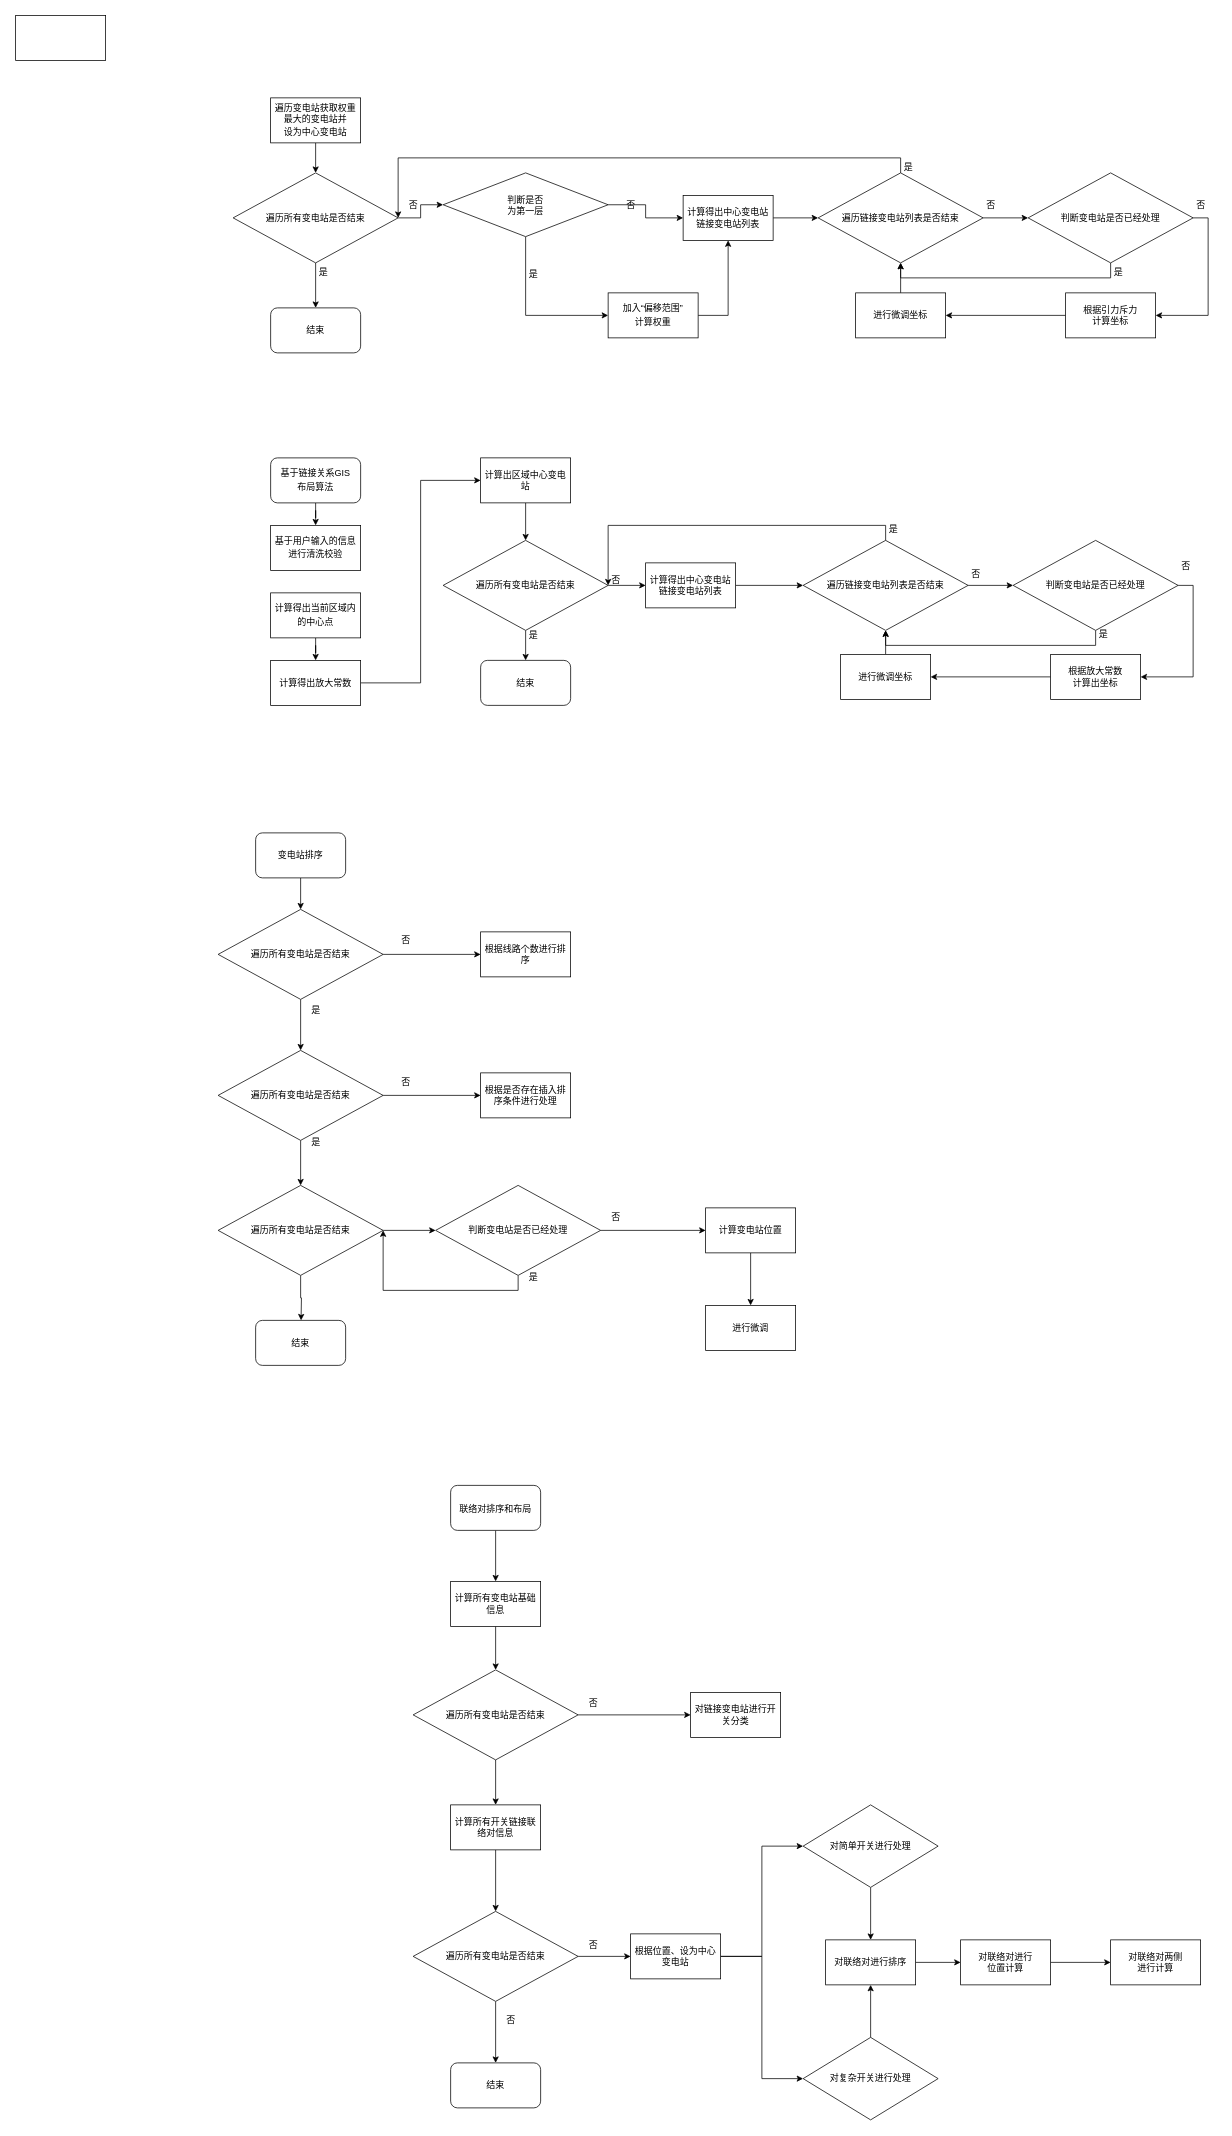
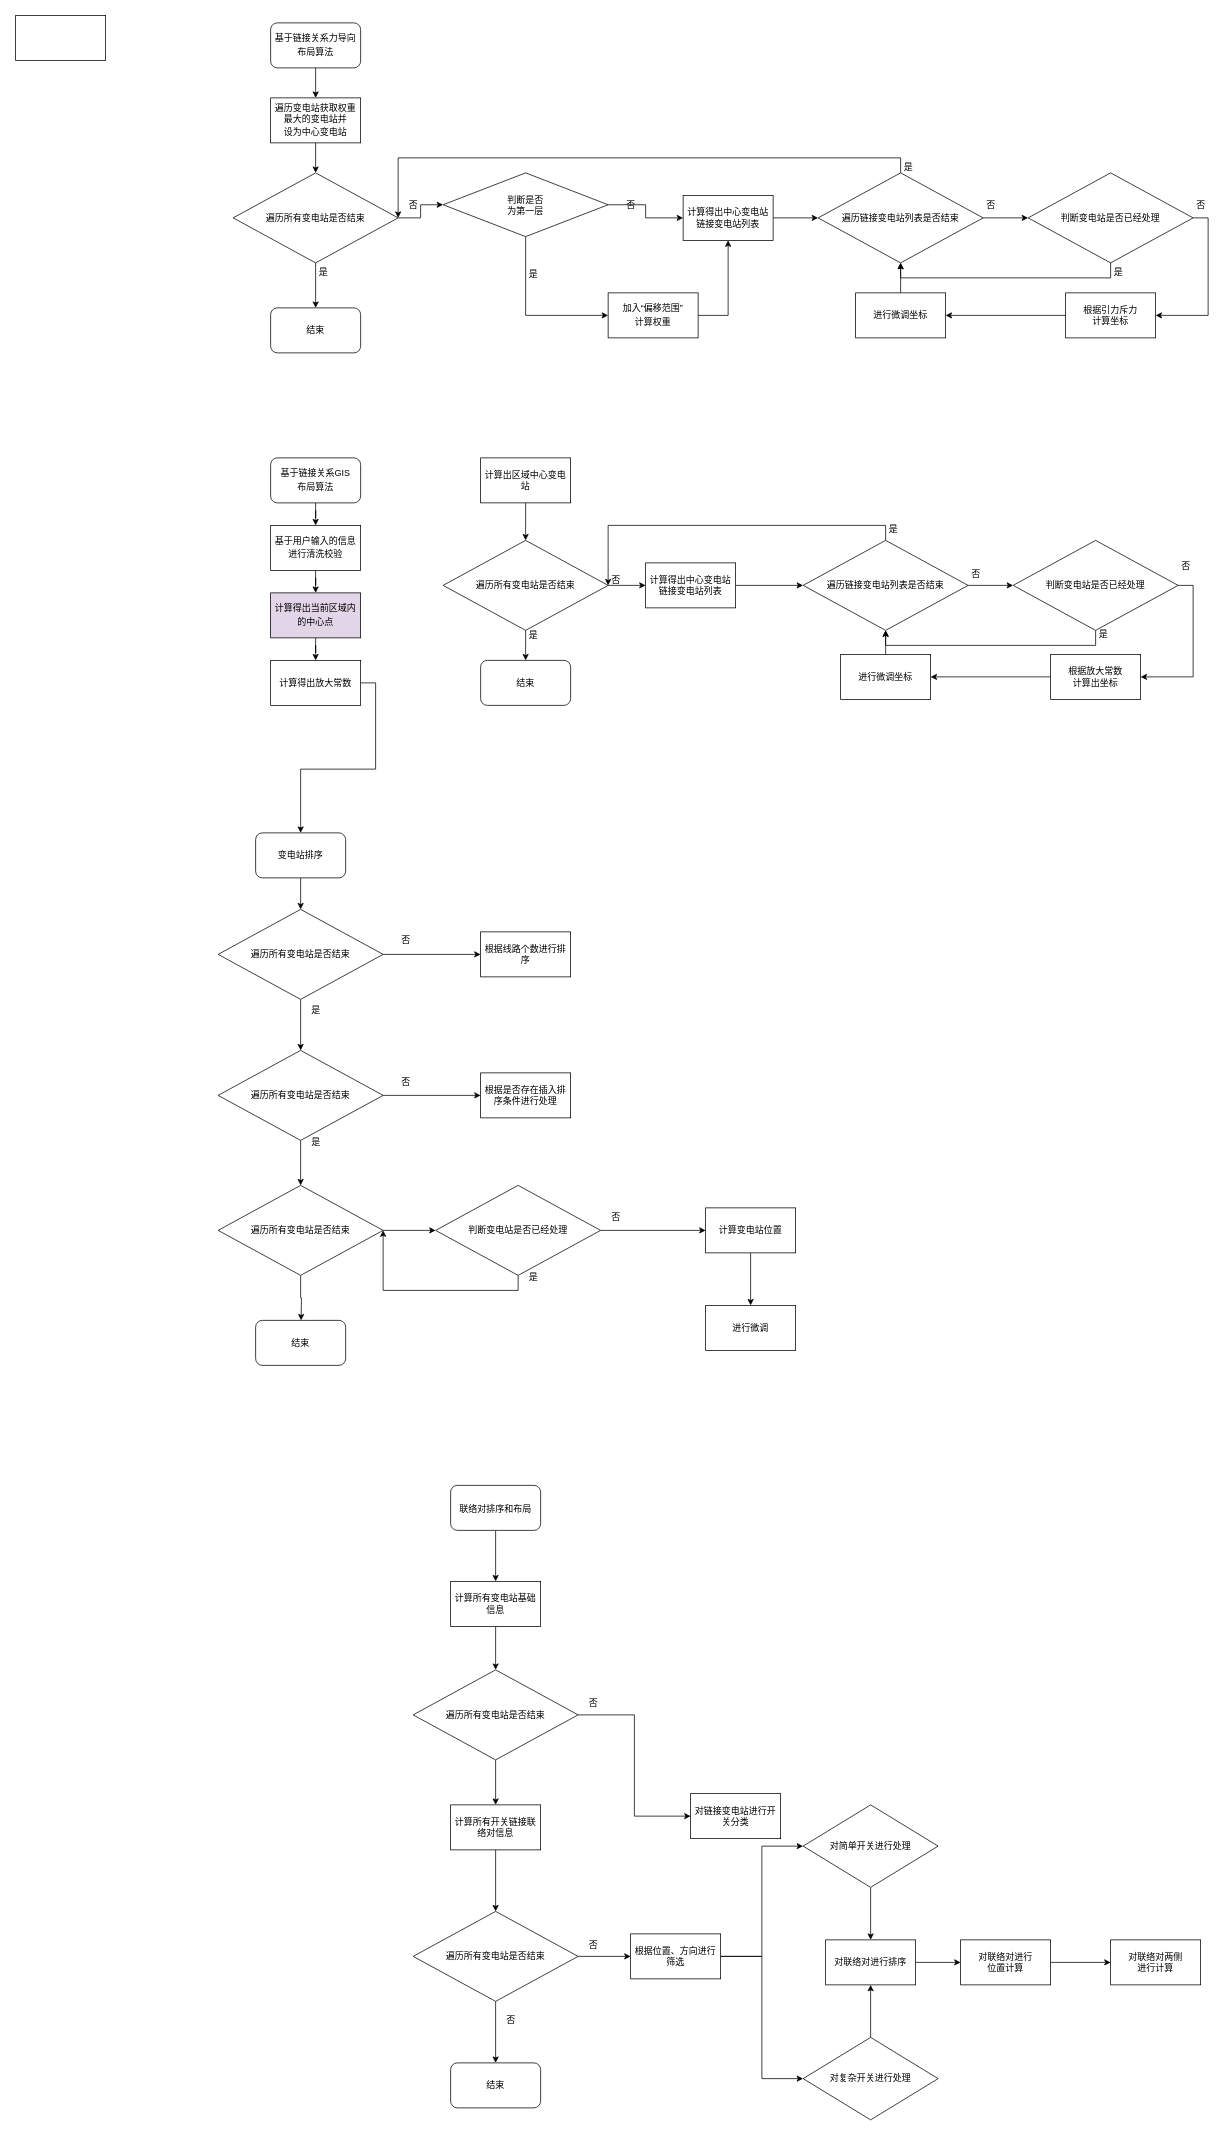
node "基于链接关系力导向布局算法": added
edge "基于链接关系力导向布局算法" -> "遍历变电站获取权重最大的变电站并 设为中心变电站": added
edge "计算得出放大常数" -> "计算出区域中心变电站": now "计算得出放大常数" -> "变电站排序"
edge "基于用户输入的信息进行清洗校验" -> "计算得出当前区域内的中心点": added
node "计算得出当前区域内的中心点": fillcolor #ffffff -> #e1d5e7
node "对链接变电站进行开关分类": moved (735, 1715) -> (735, 1816)
node "根据位置、设为中心变电站": label "根据位置、设为中心变电站" -> "根据位置、方向进行筛选"
